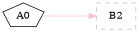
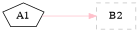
node "A0": label "A0" -> "A1"
